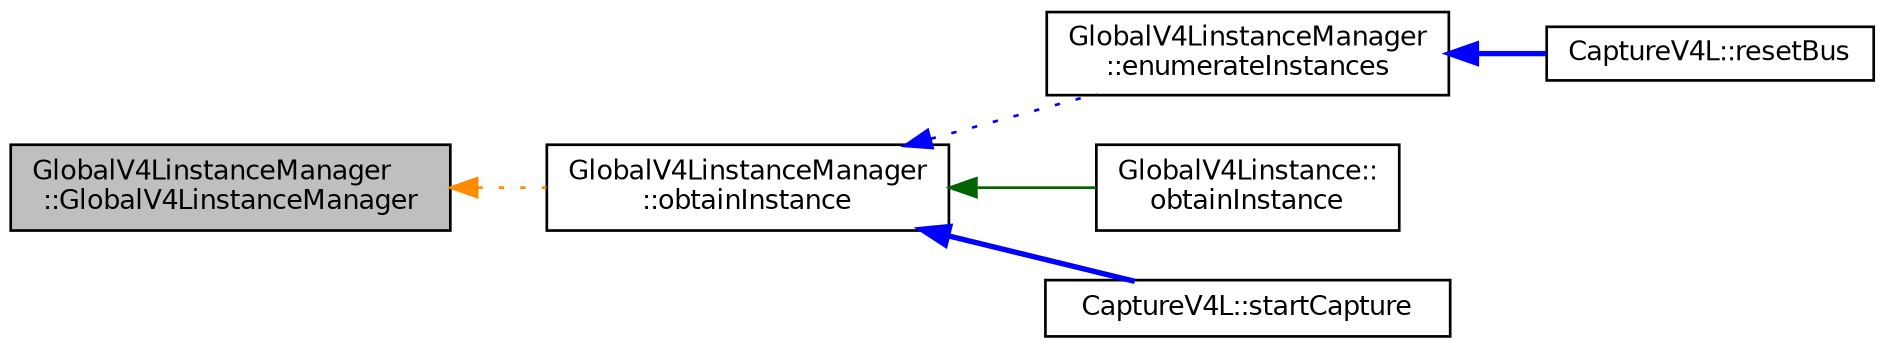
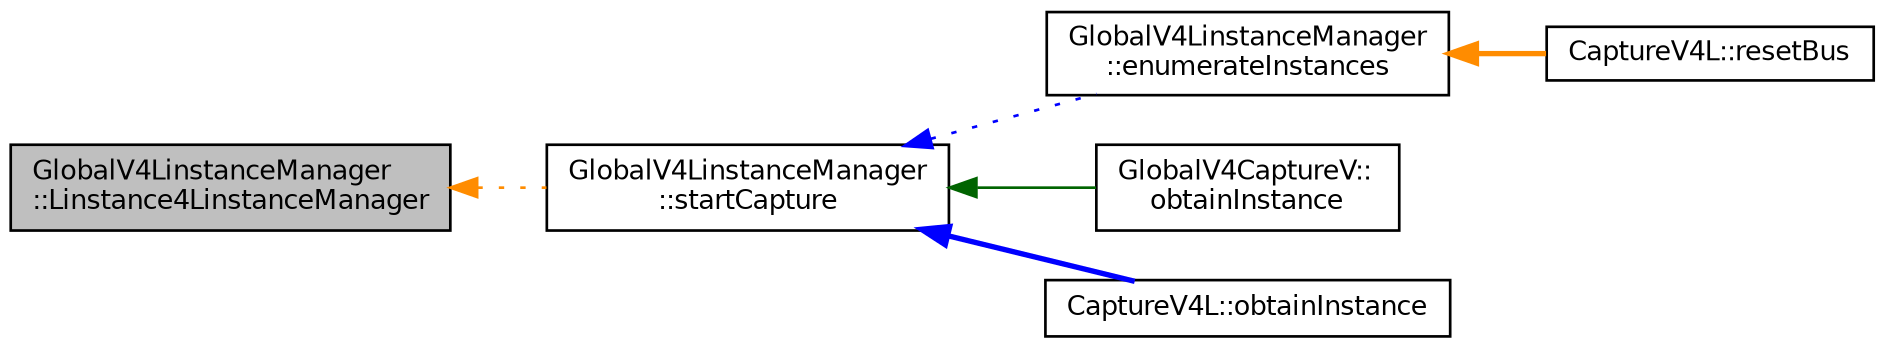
edge "CaptureV4L::resetBus" -> "GlobalV4LinstanceManager ::enumerateInstances": color blue -> darkorange
node "GlobalV4LinstanceManager ::GlobalV4LinstanceManager": label "GlobalV4LinstanceManager ::GlobalV4LinstanceManager" -> "GlobalV4LinstanceManager ::Linstance4LinstanceManager"
node "GlobalV4LinstanceManager ::obtainInstance": label "GlobalV4LinstanceManager ::obtainInstance" -> "GlobalV4LinstanceManager ::startCapture"
node "GlobalV4Linstance:: obtainInstance": label "GlobalV4Linstance:: obtainInstance" -> "GlobalV4CaptureV:: obtainInstance"
node "CaptureV4L::startCapture": label "CaptureV4L::startCapture" -> "CaptureV4L::obtainInstance"
